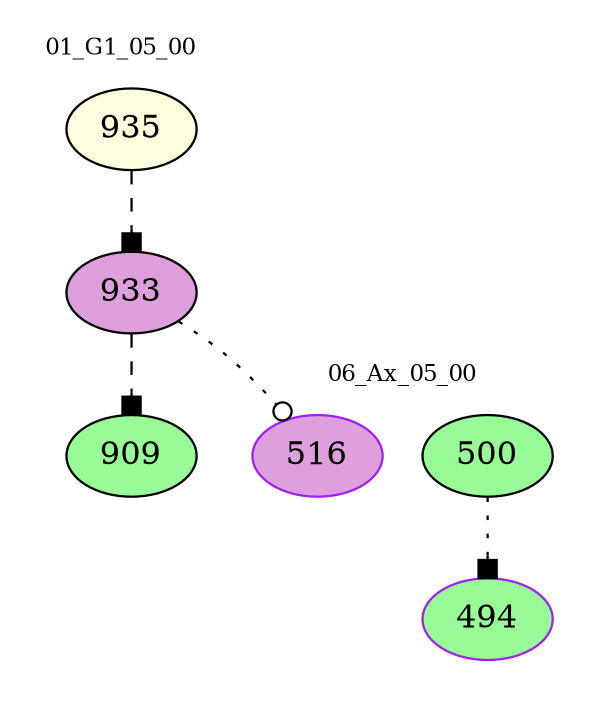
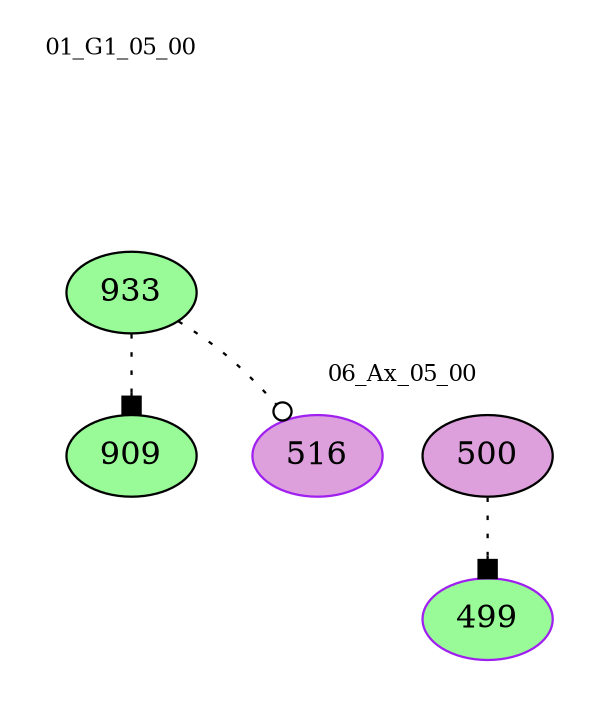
node "935": removed
node "933": fillcolor plum -> palegreen
edge "933" -> "909": style dashed -> dotted
node "500": fillcolor palegreen -> plum
node "494": label "494" -> "499"
